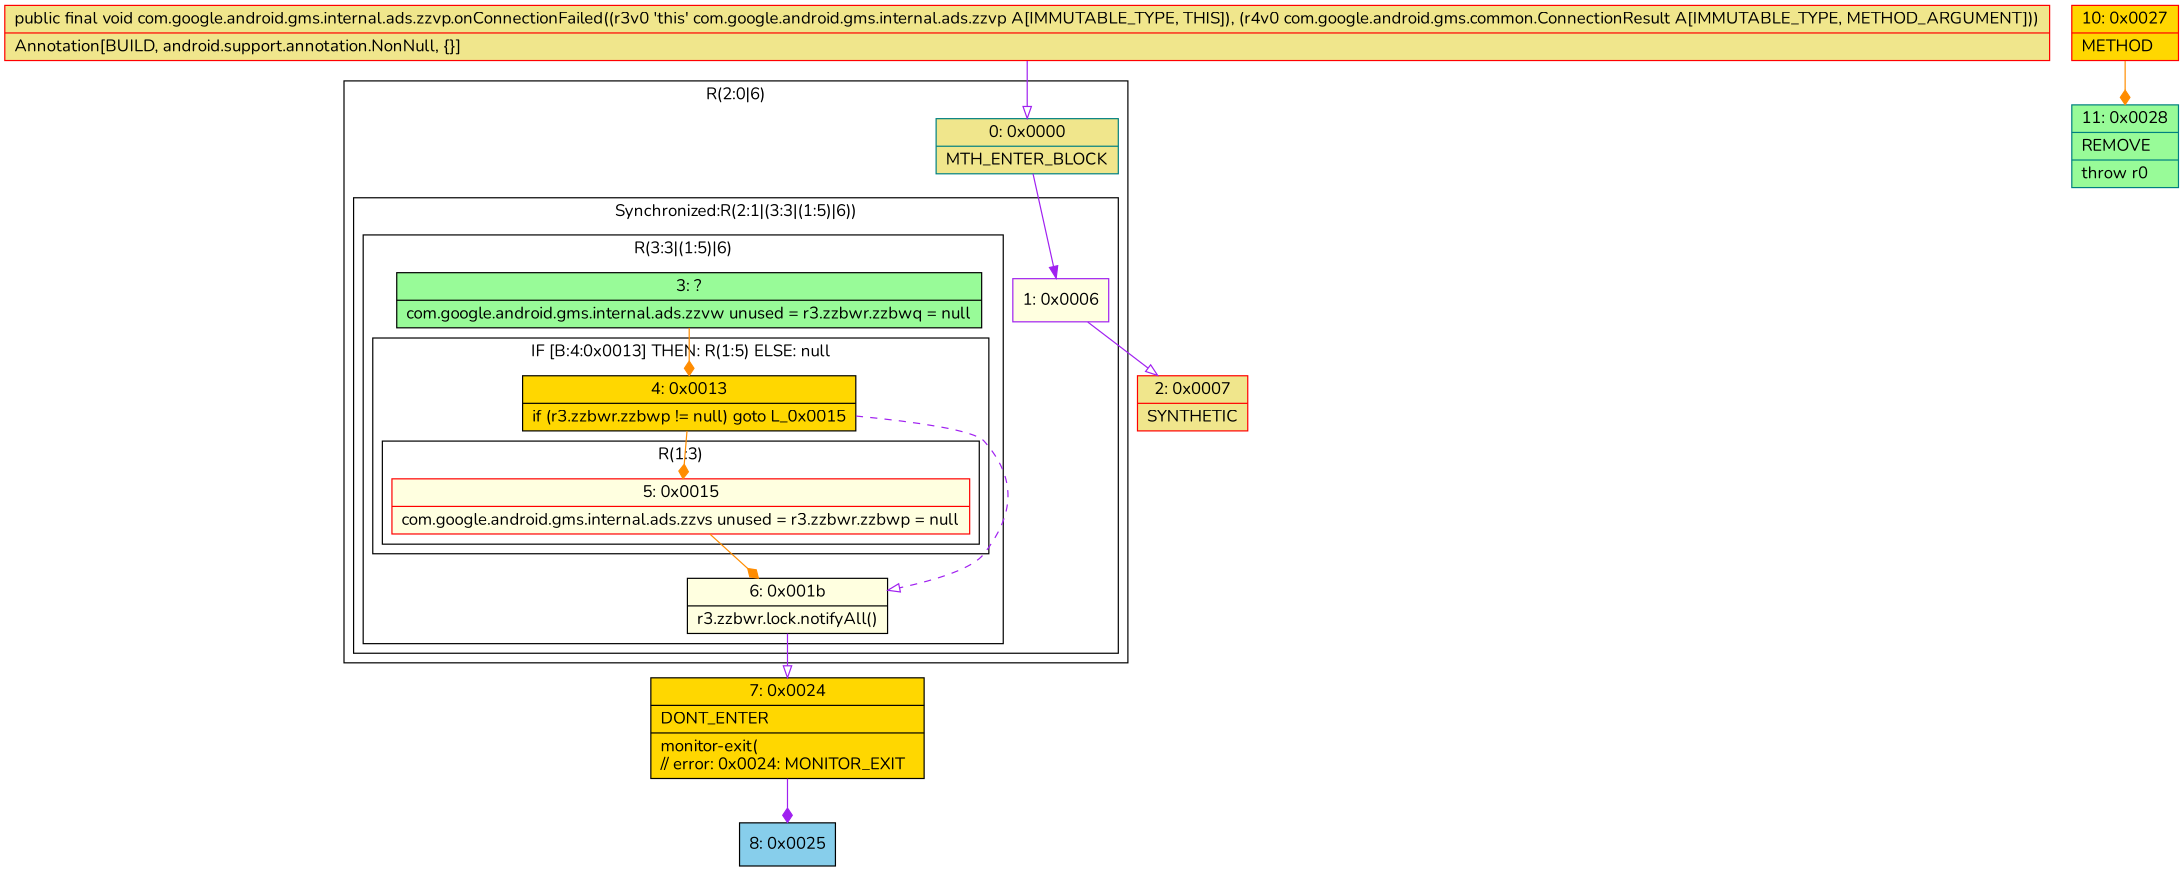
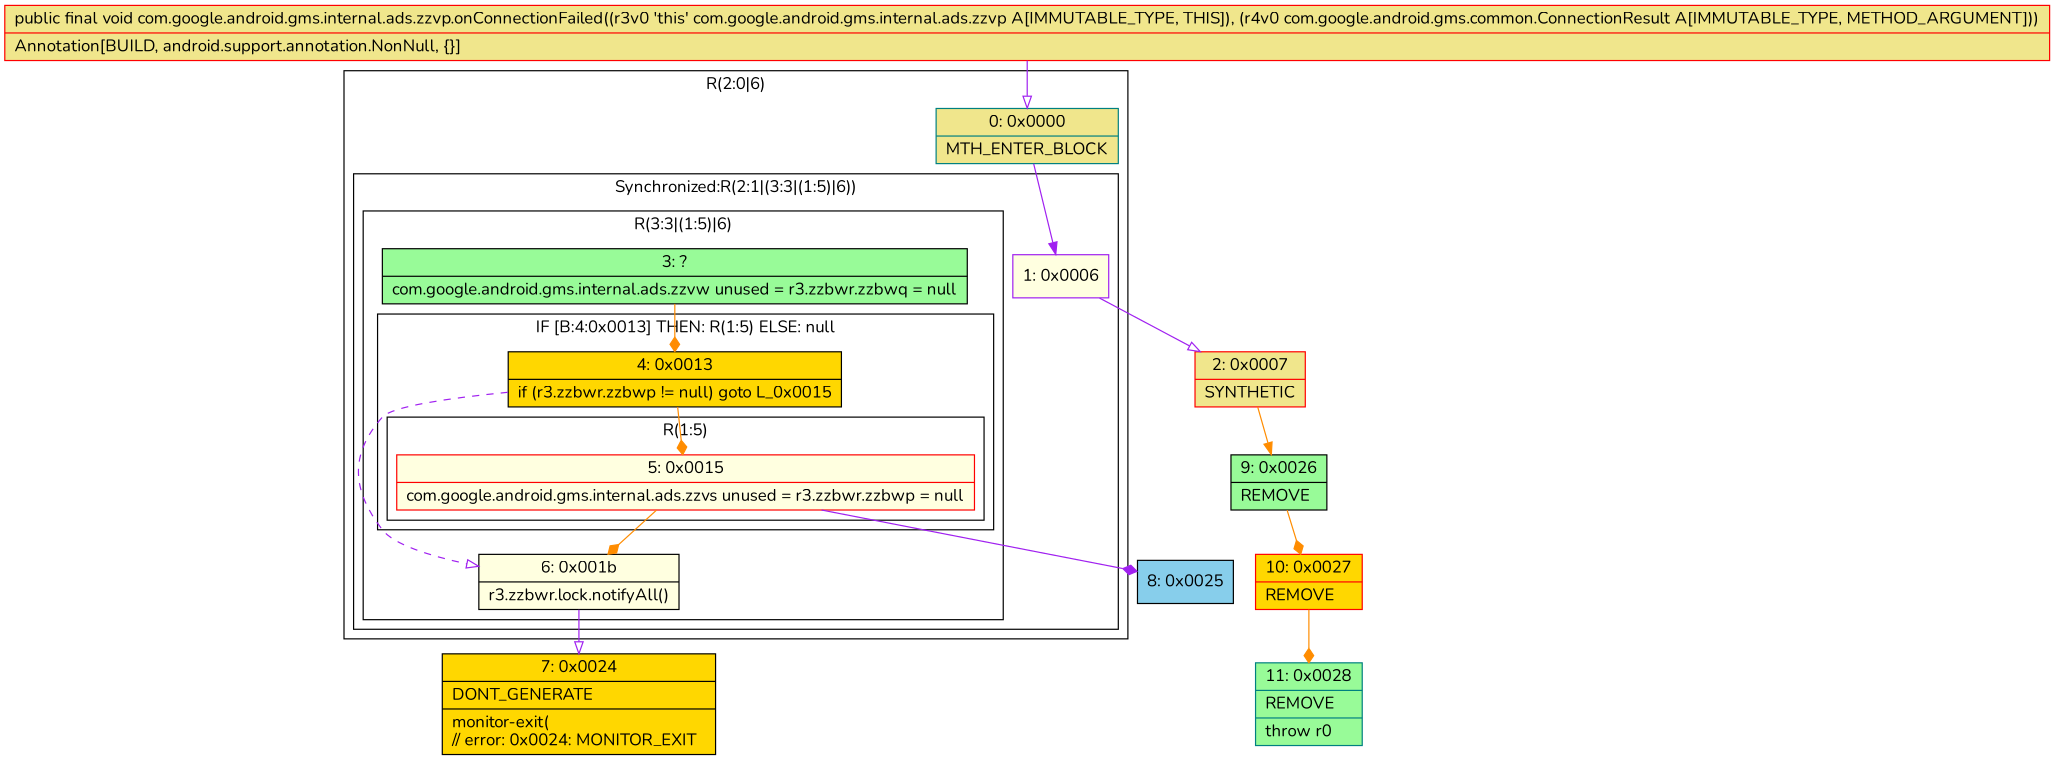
node "10: 0x0027": text "METHOD" -> "REMOVE"
cluster "R(1:3)": label "R(1:3)" -> "R(1:5)"
node "9: 0x0026": added
node "7: 0x0024": text "DONT_ENTER" -> "DONT_GENERATE"
edge "7: 0x0024" -> "8: 0x0025": now "5: 0x0015" -> "8: 0x0025"
